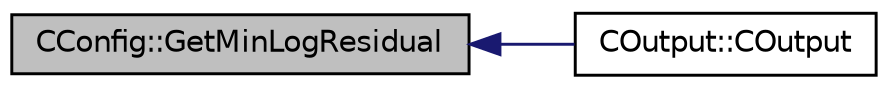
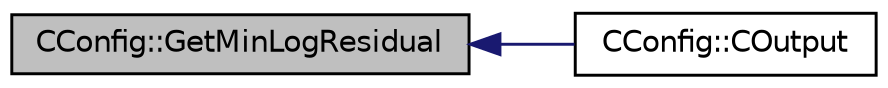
node "COutput::COutput": label "COutput::COutput" -> "CConfig::COutput"
